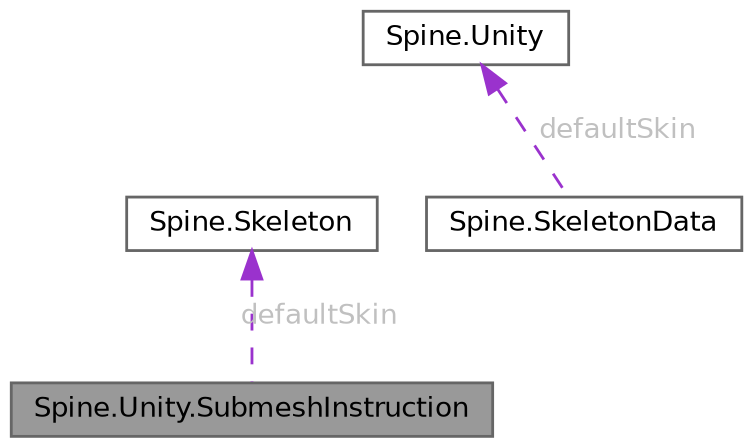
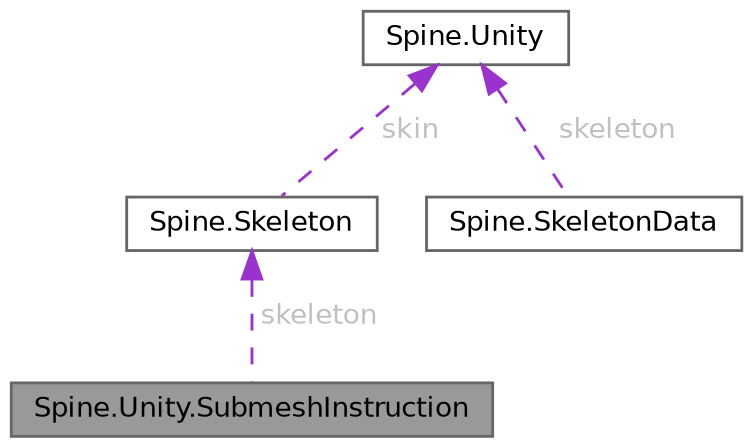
edge "Spine.SkeletonData" -> "Spine.Unity": label " defaultSkin" -> " skeleton"
edge "Spine.Skeleton" -> "Spine.Unity": added, label "skin"
edge "Spine.Unity.SubmeshInstruction" -> "Spine.Skeleton": label " defaultSkin" -> " skeleton"
